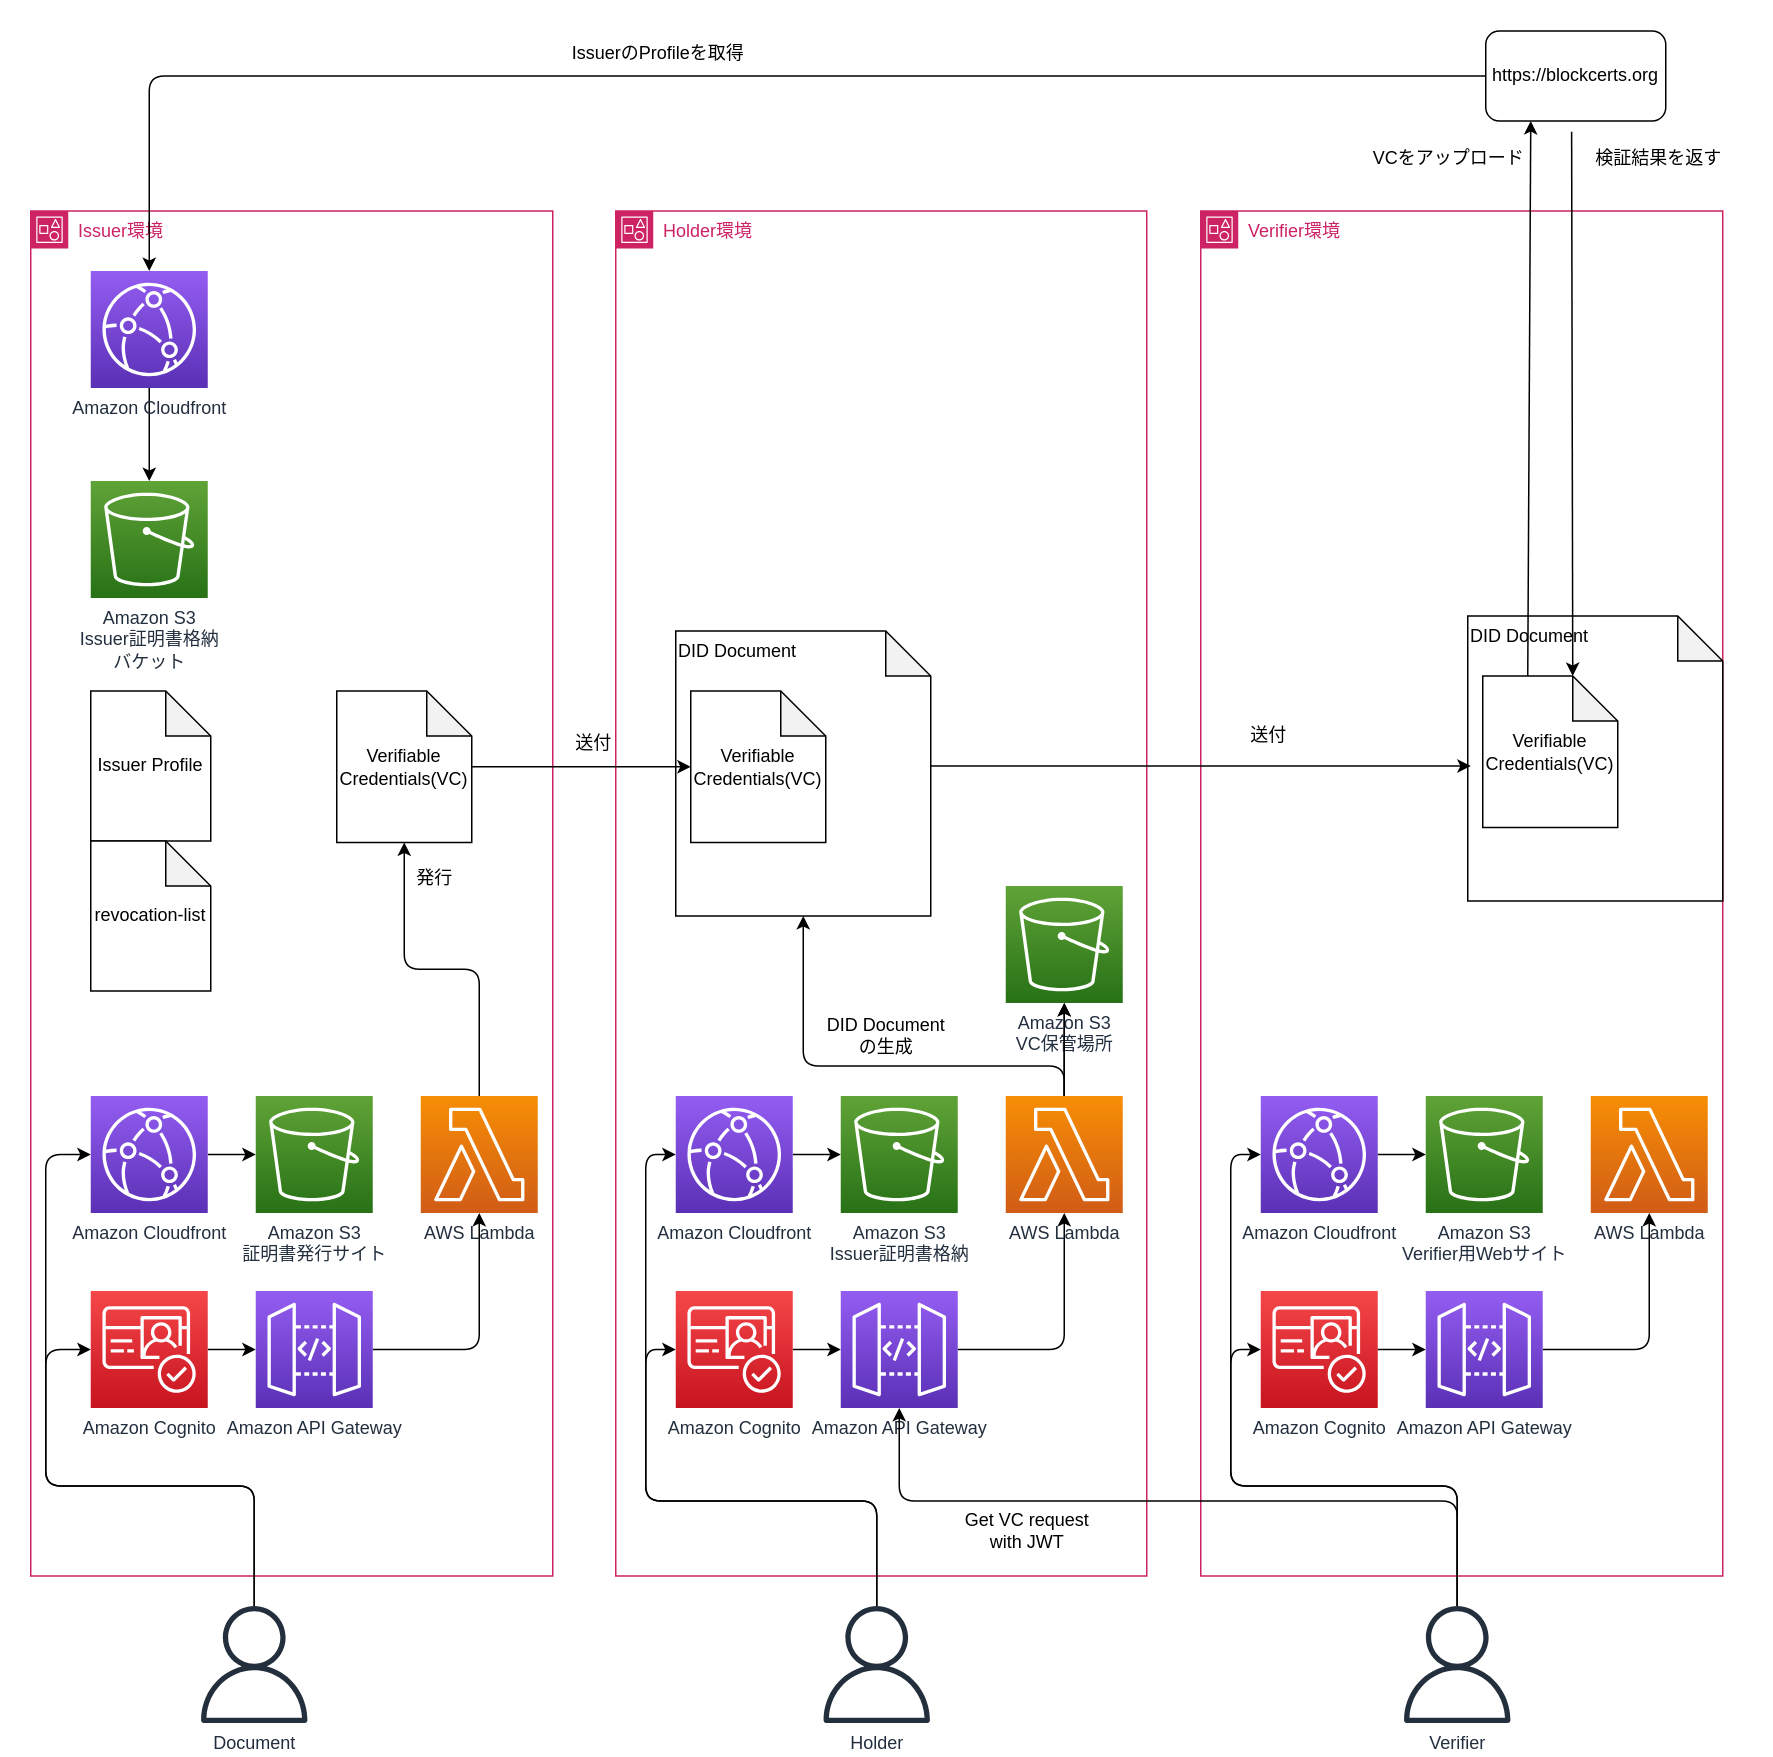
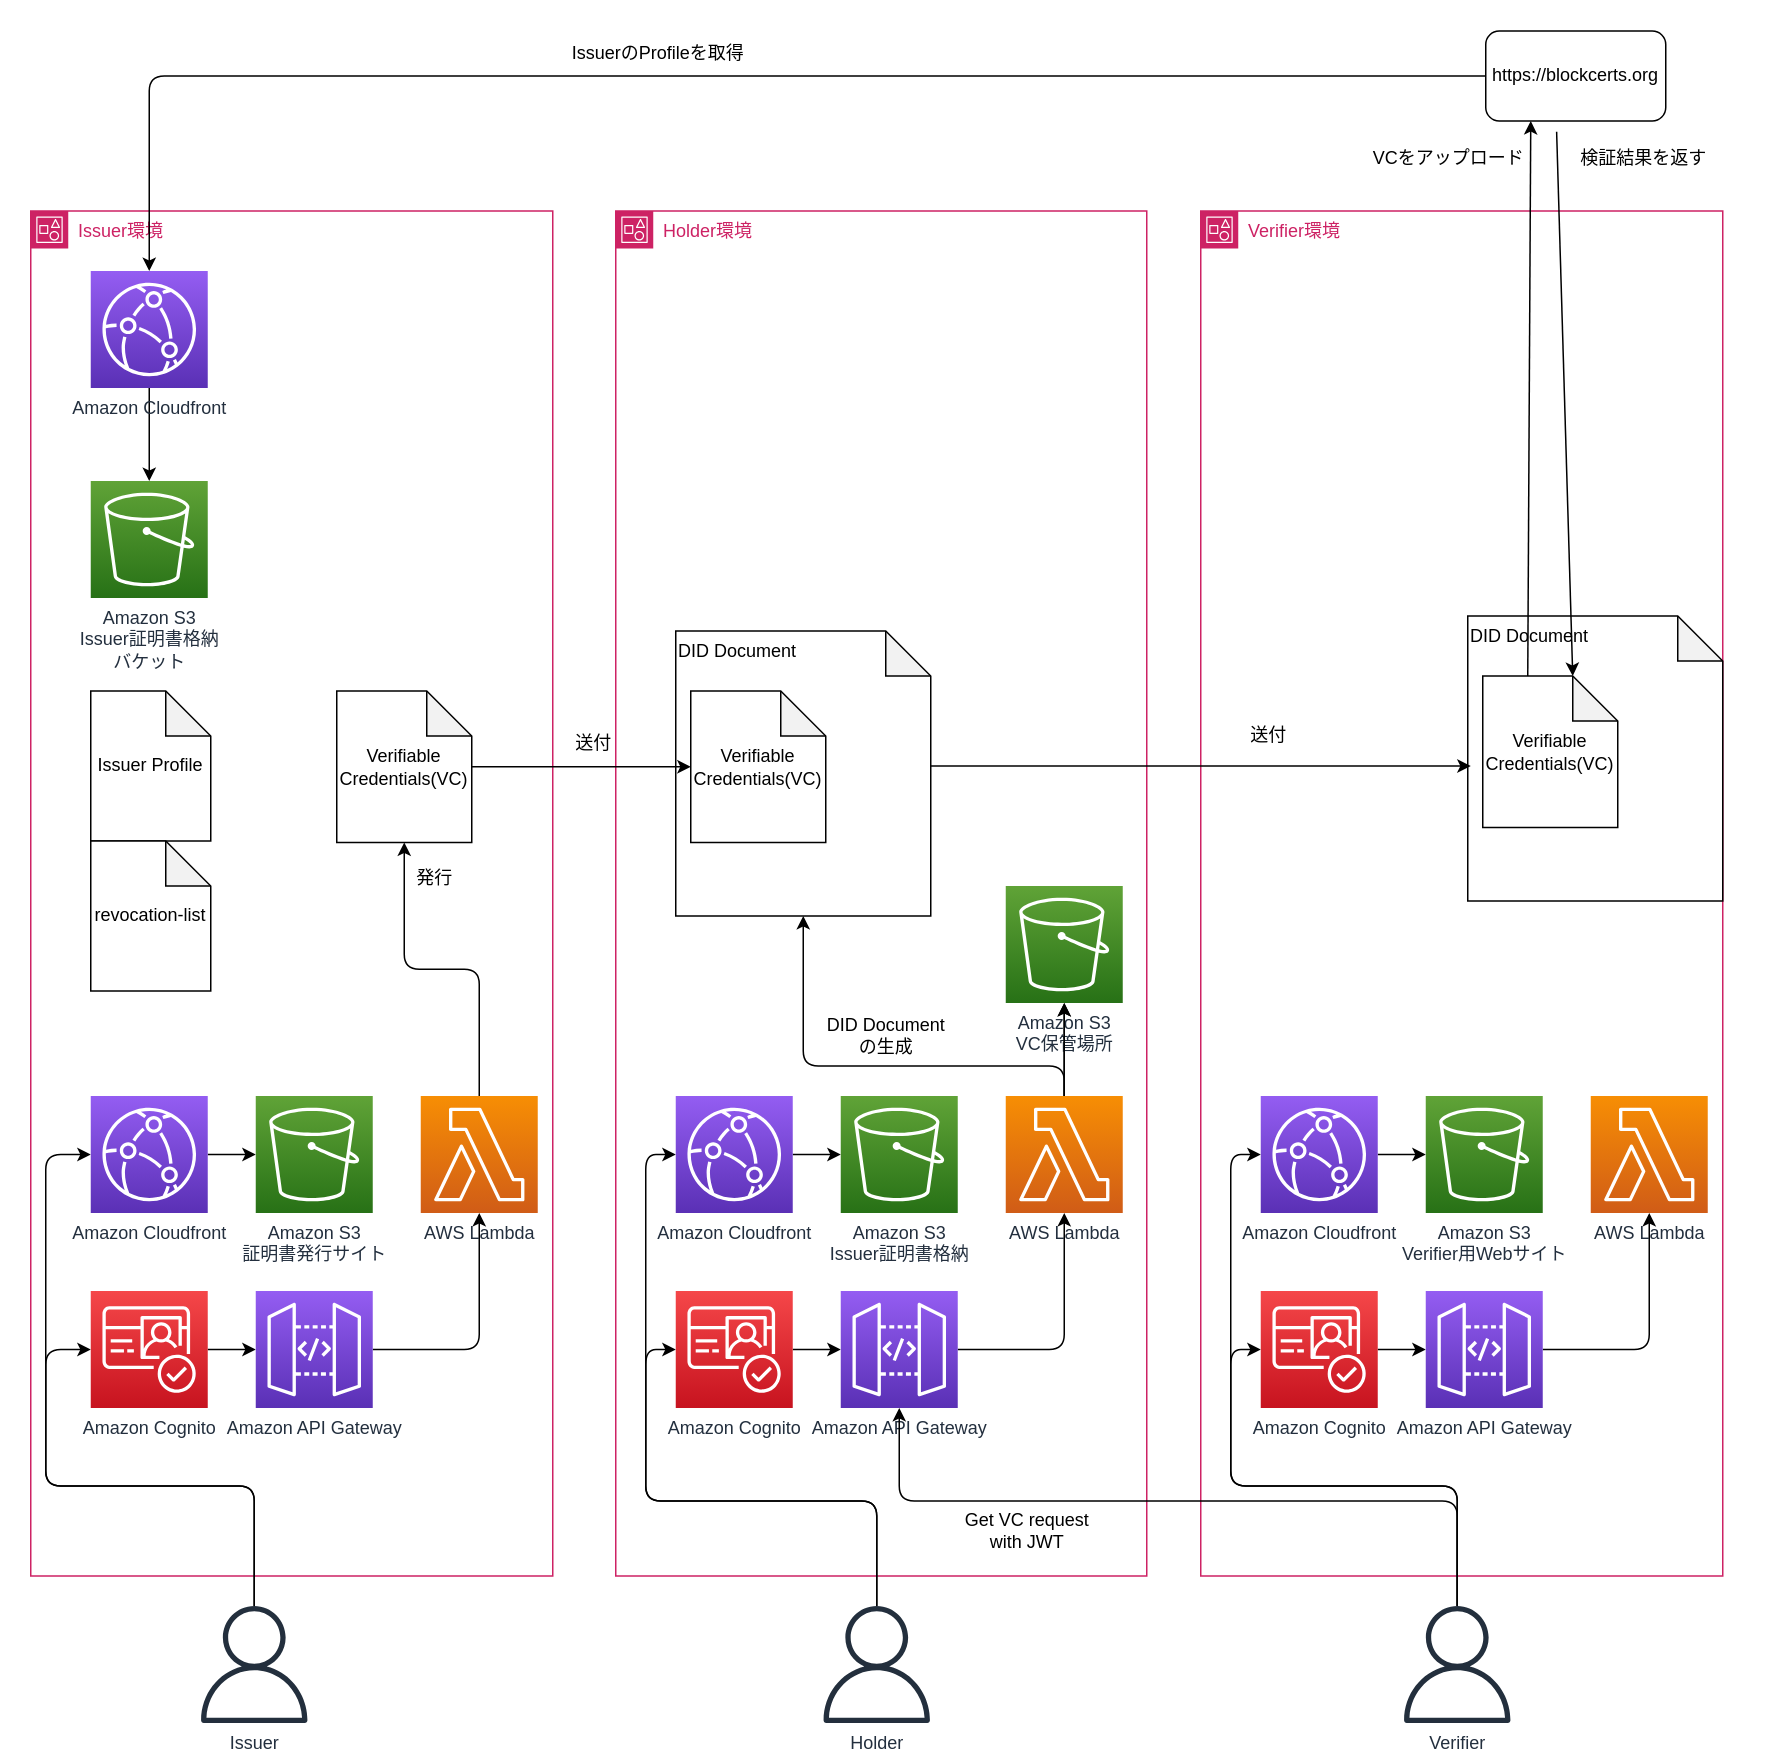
node "検証結果を返す": moved (1658, 158) -> (1643, 158)
node "Document": label "Document" -> "Issuer"
